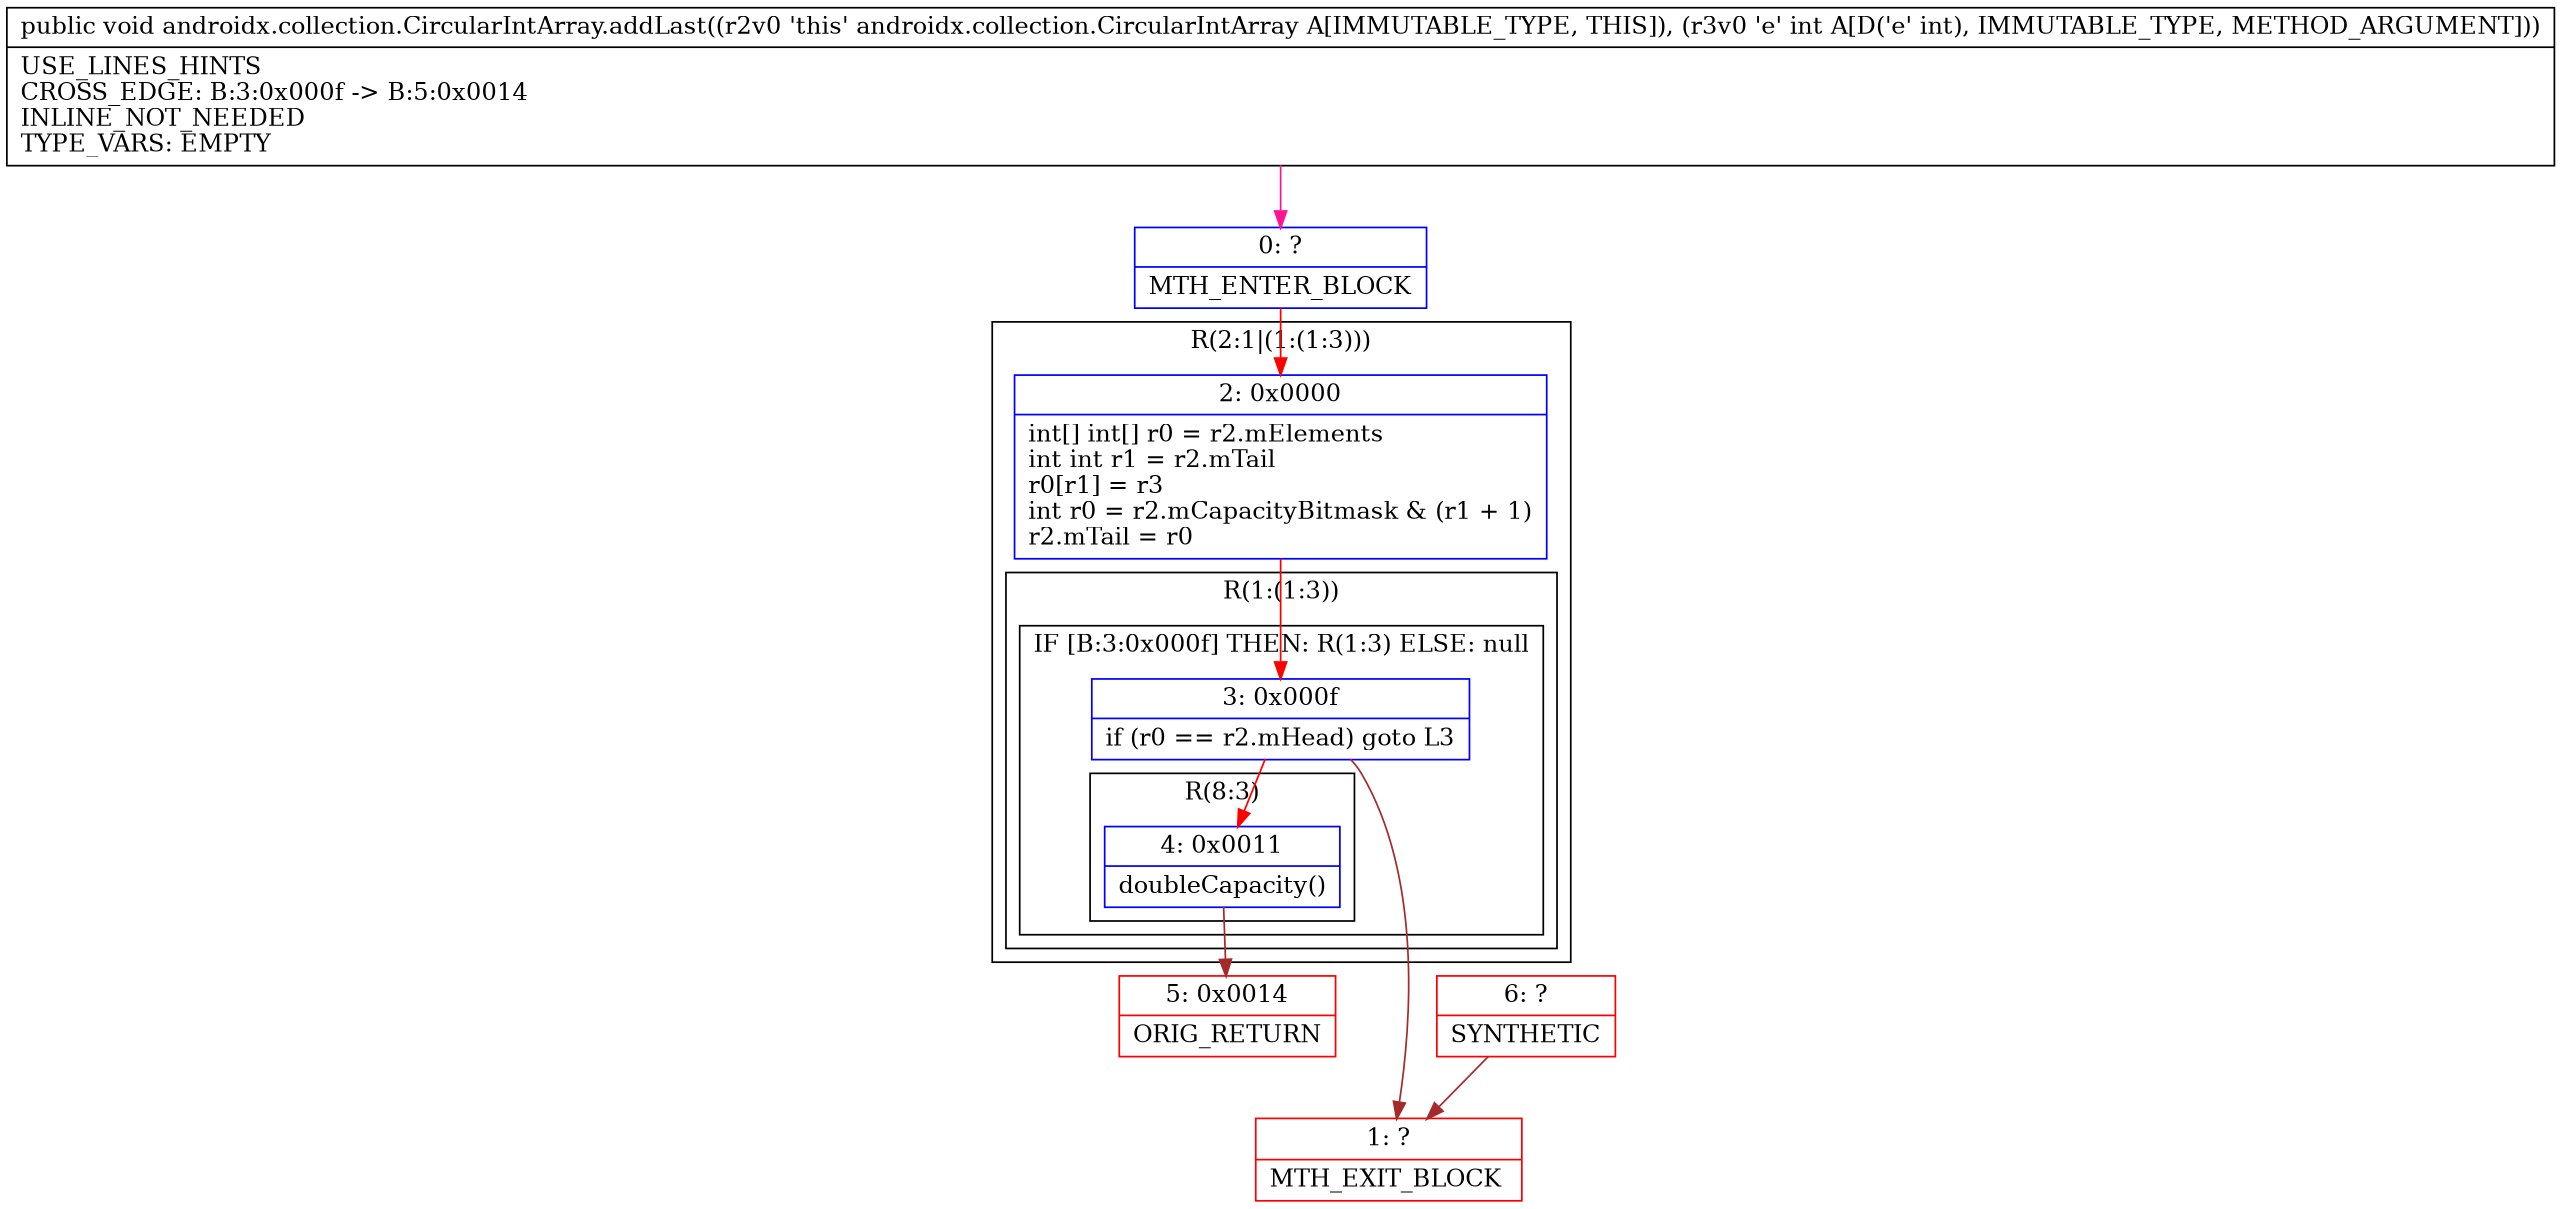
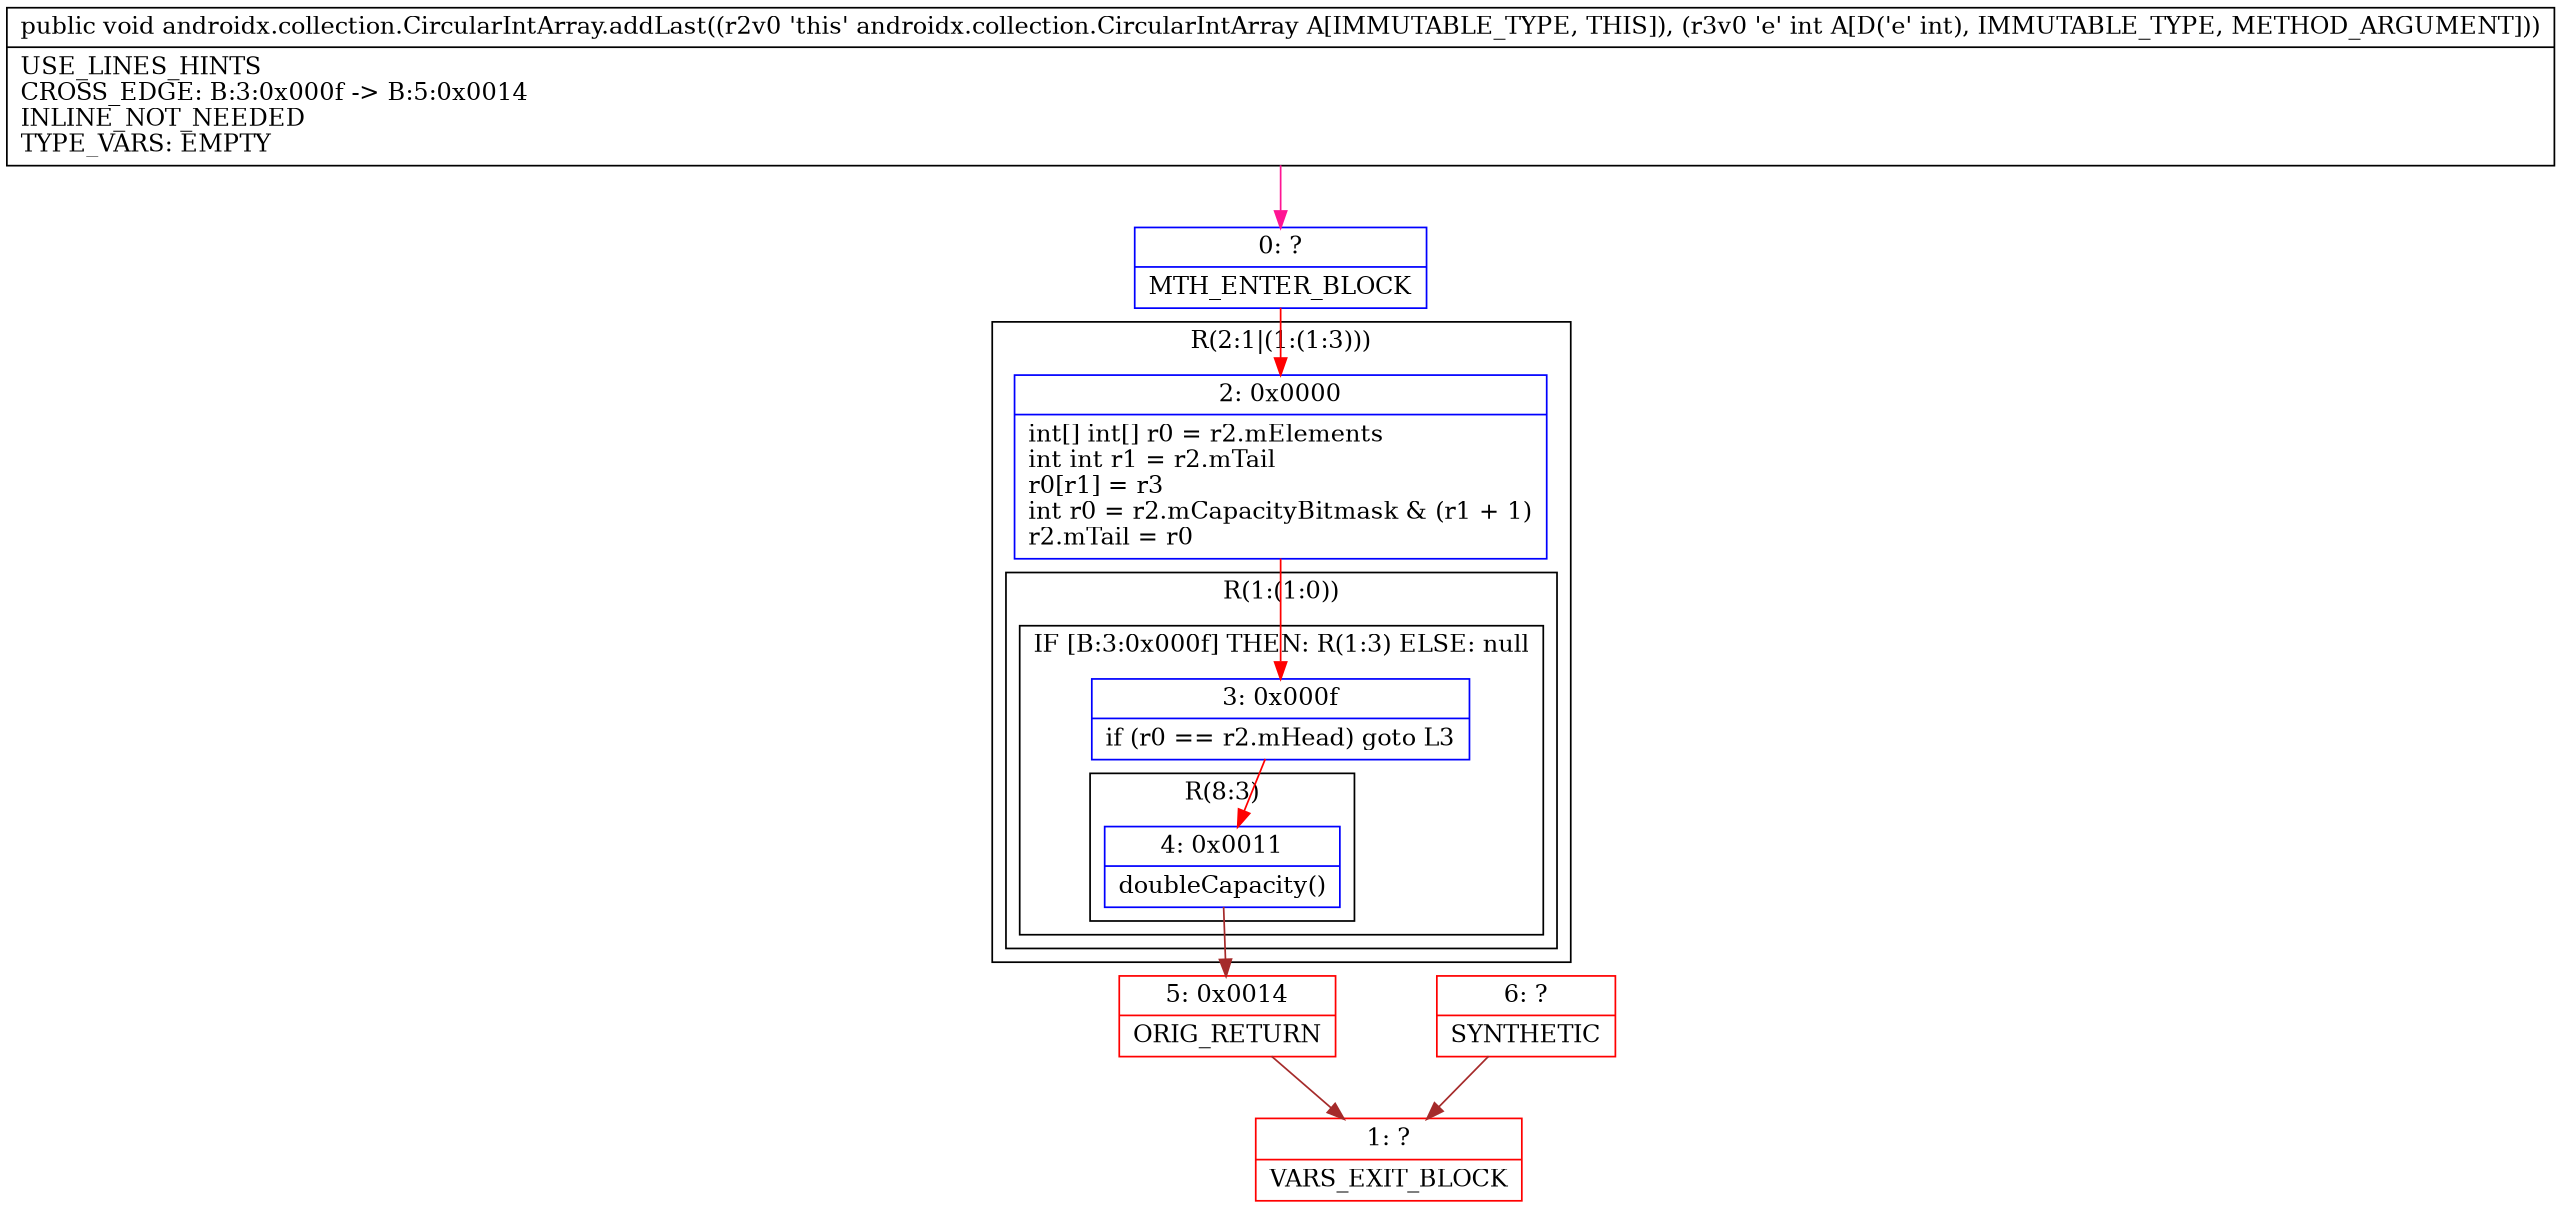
cluster "R(1:(1:3))": label "R(1:(1:3))" -> "R(1:(1:0))"
edge "3: 0x000f" -> "1: ?": now "5: 0x0014" -> "1: ?"
node "1: ?": text "MTH_EXIT_BLOCK" -> "VARS_EXIT_BLOCK"
